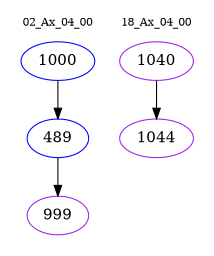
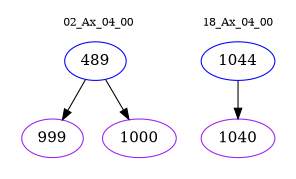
node "1000": color blue -> purple
edge "1000" -> "489": reversed
edge "1040" -> "1044": reversed
node "1044": color purple -> blue
